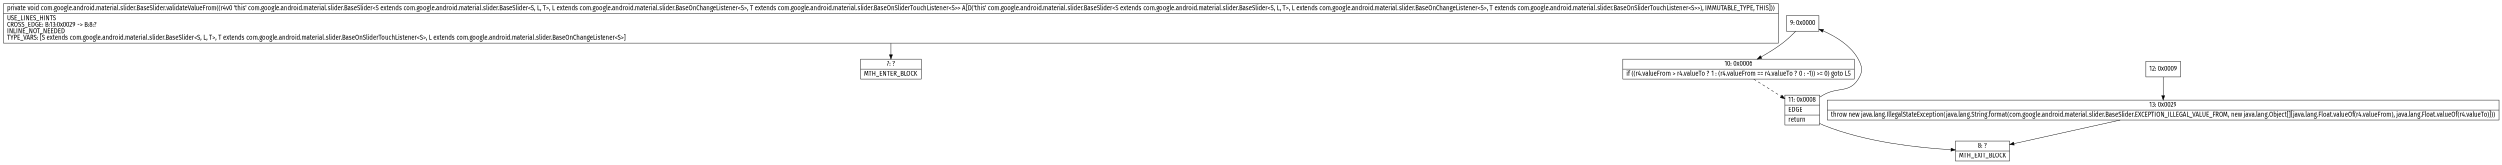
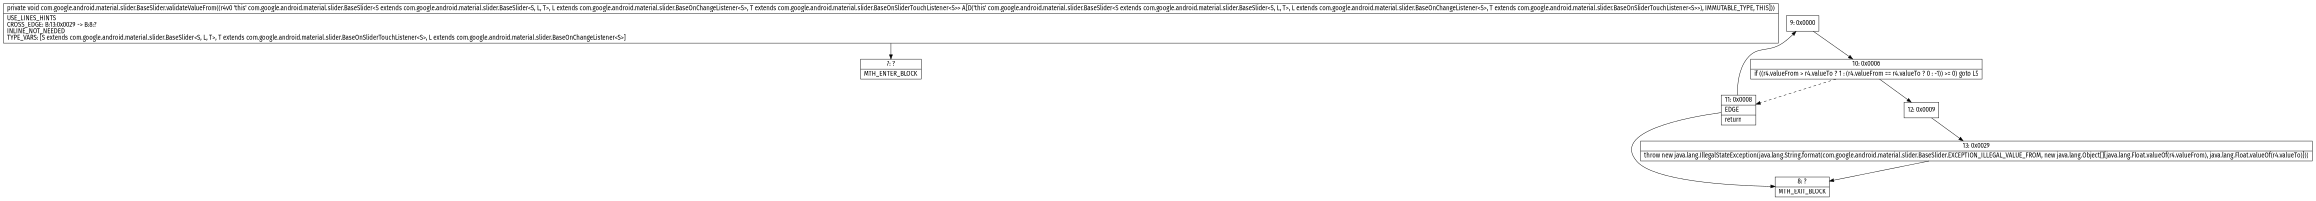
edge "10: 0x0006" -> "12: 0x0009": added
